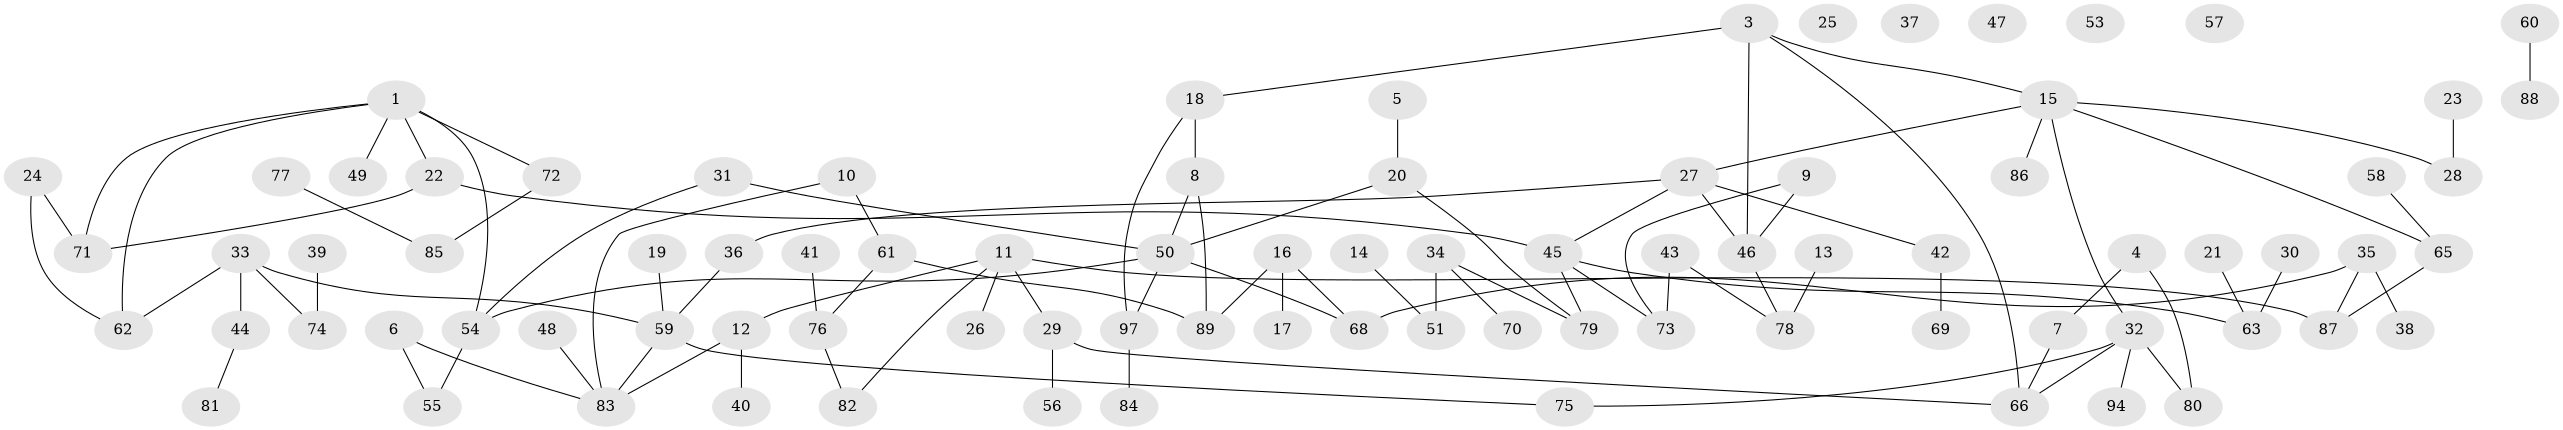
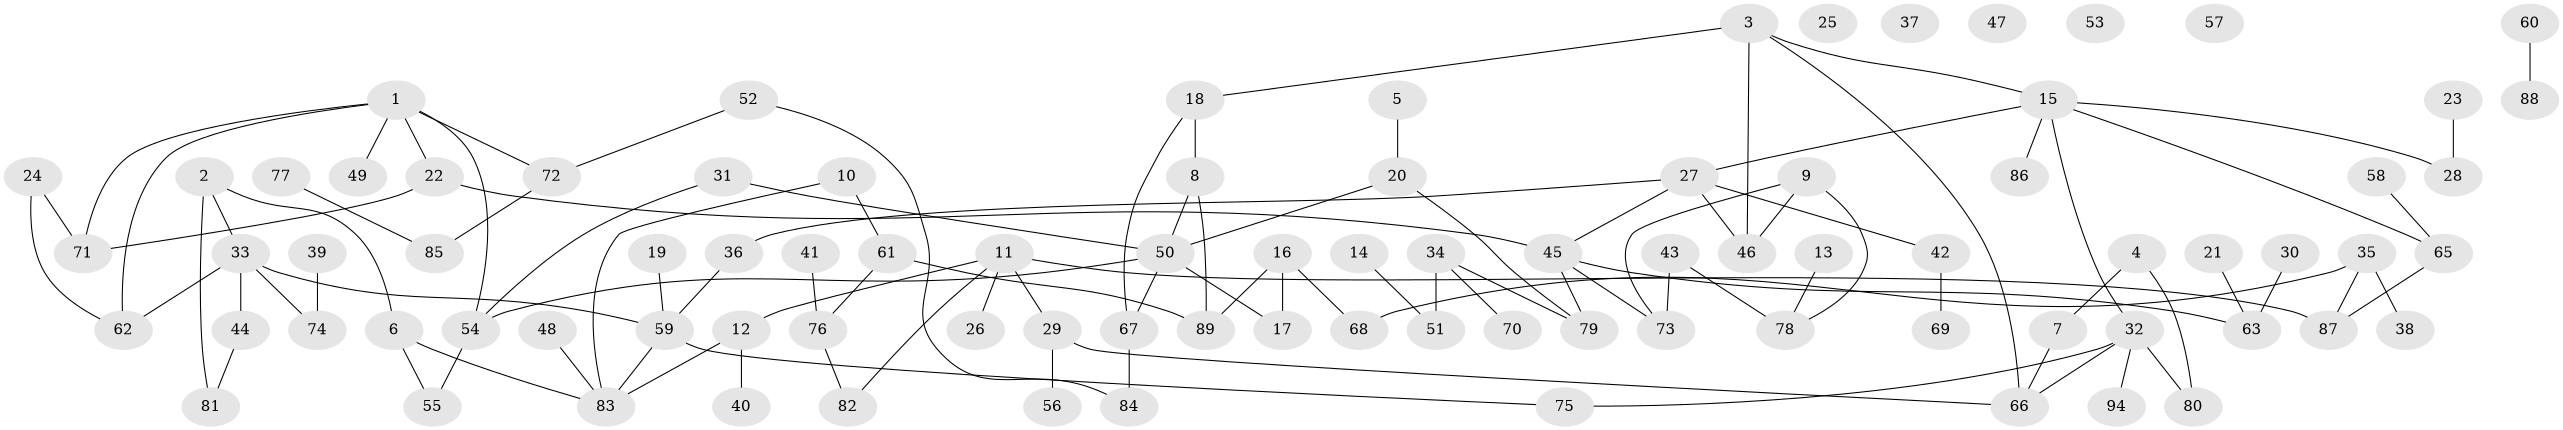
node "52": added
node "2": added
edge "50" -- "68": now "50" -- "17"
edge "46" -- "78": now "9" -- "78"
node "97": label "97" -> "67"
